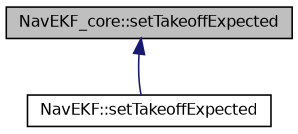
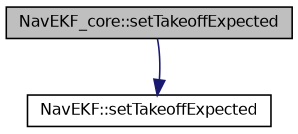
edge "NavEKF::setTakeoffExpected" -> "NavEKF_core::setTakeoffExpected": reversed
